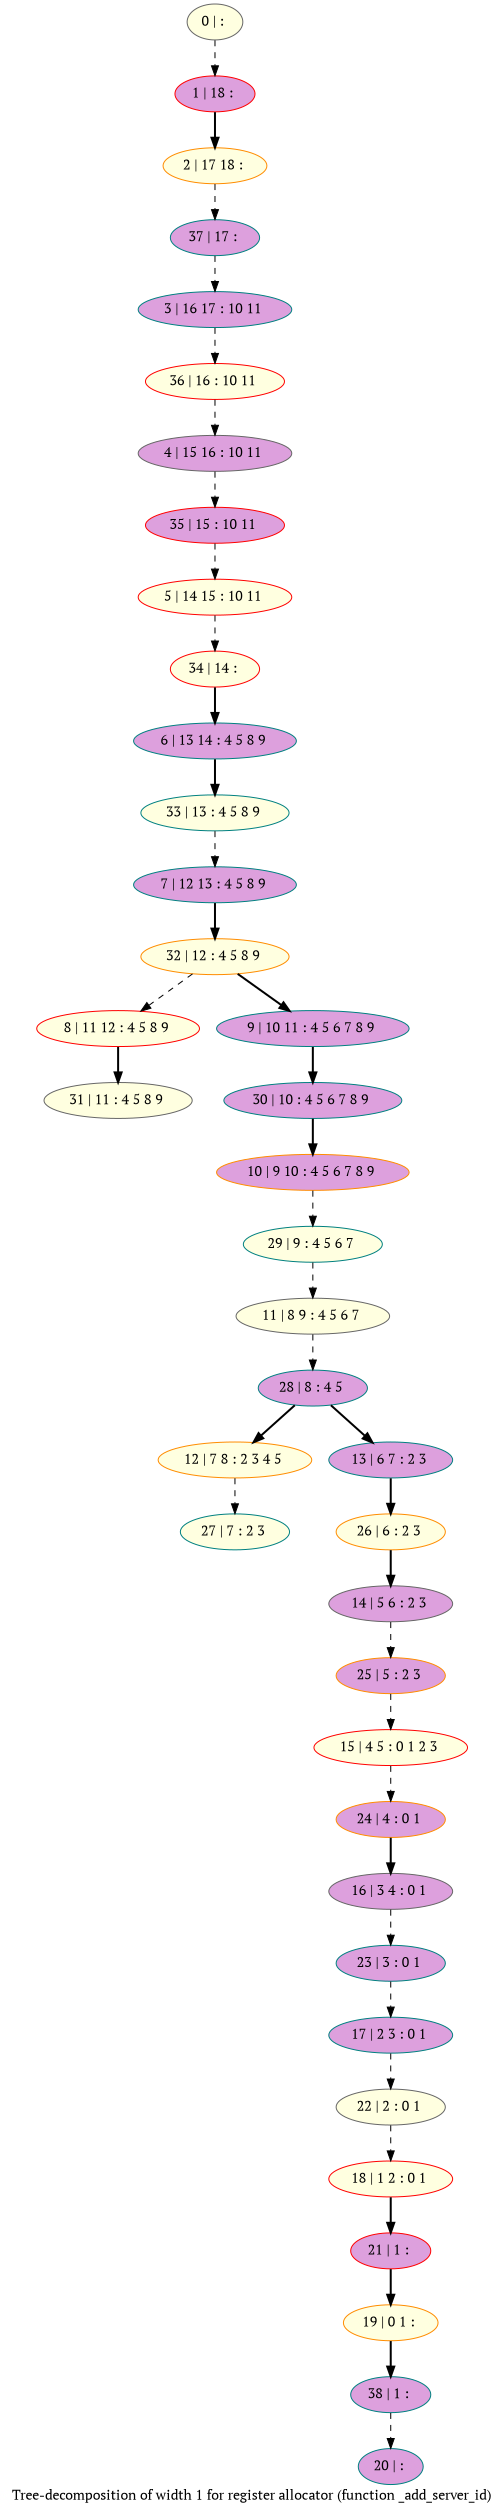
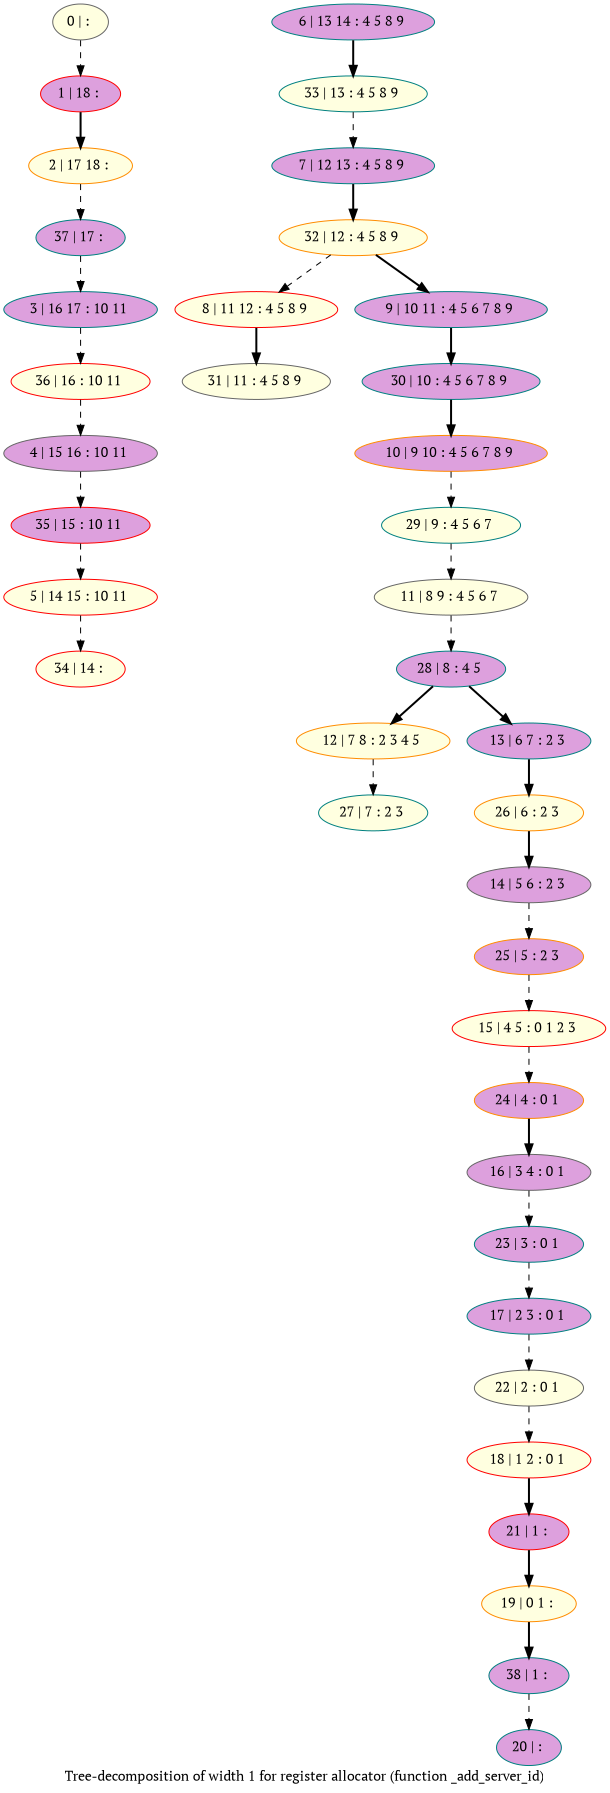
edge "34 | 14 :" -> "6 | 13 14 : 4 5 8 9": removed
